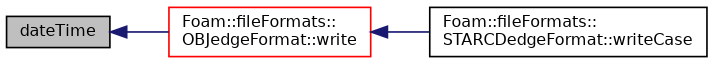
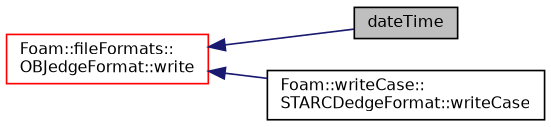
edge "Foam::fileFormats:: OBJedgeFormat::write" -> "dateTime": reversed
node "Foam::fileFormats:: STARCDedgeFormat::writeCase": label "Foam::fileFormats:: STARCDedgeFormat::writeCase" -> "Foam::writeCase:: STARCDedgeFormat::writeCase"
